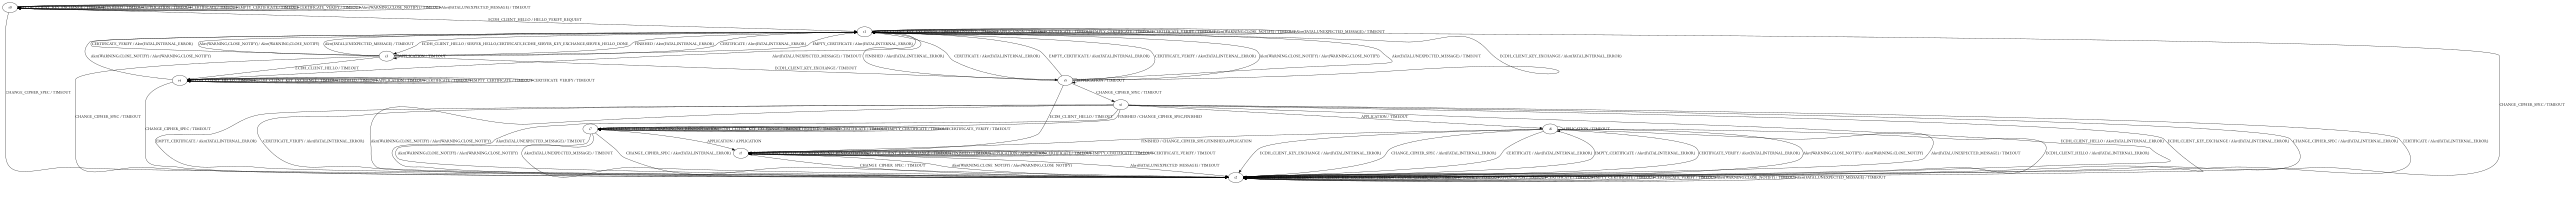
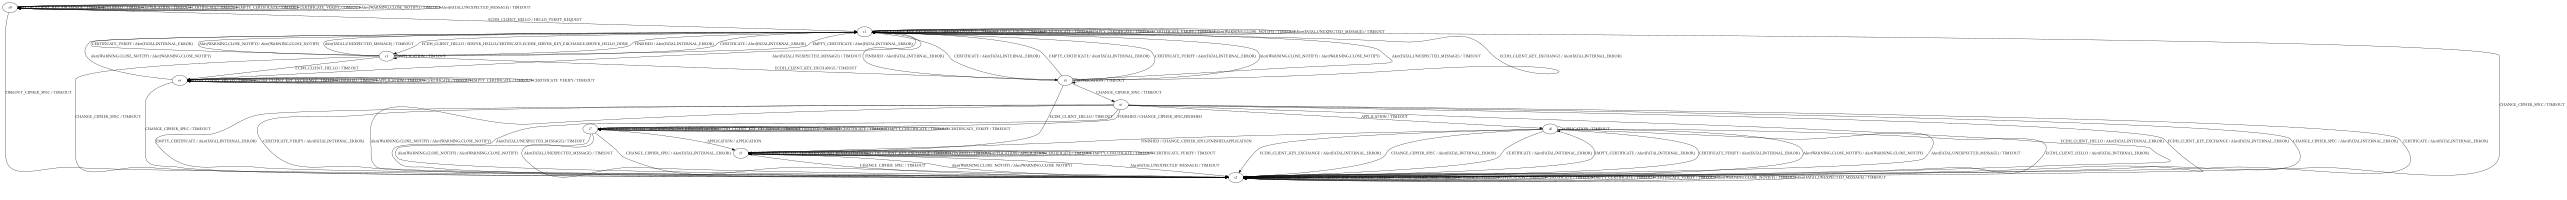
edge "s0" -> "s2": label "CHANGE_CIPHER_SPEC / TIMEOUT" -> "TIMEOUT_CIPHER_SPEC / TIMEOUT"
